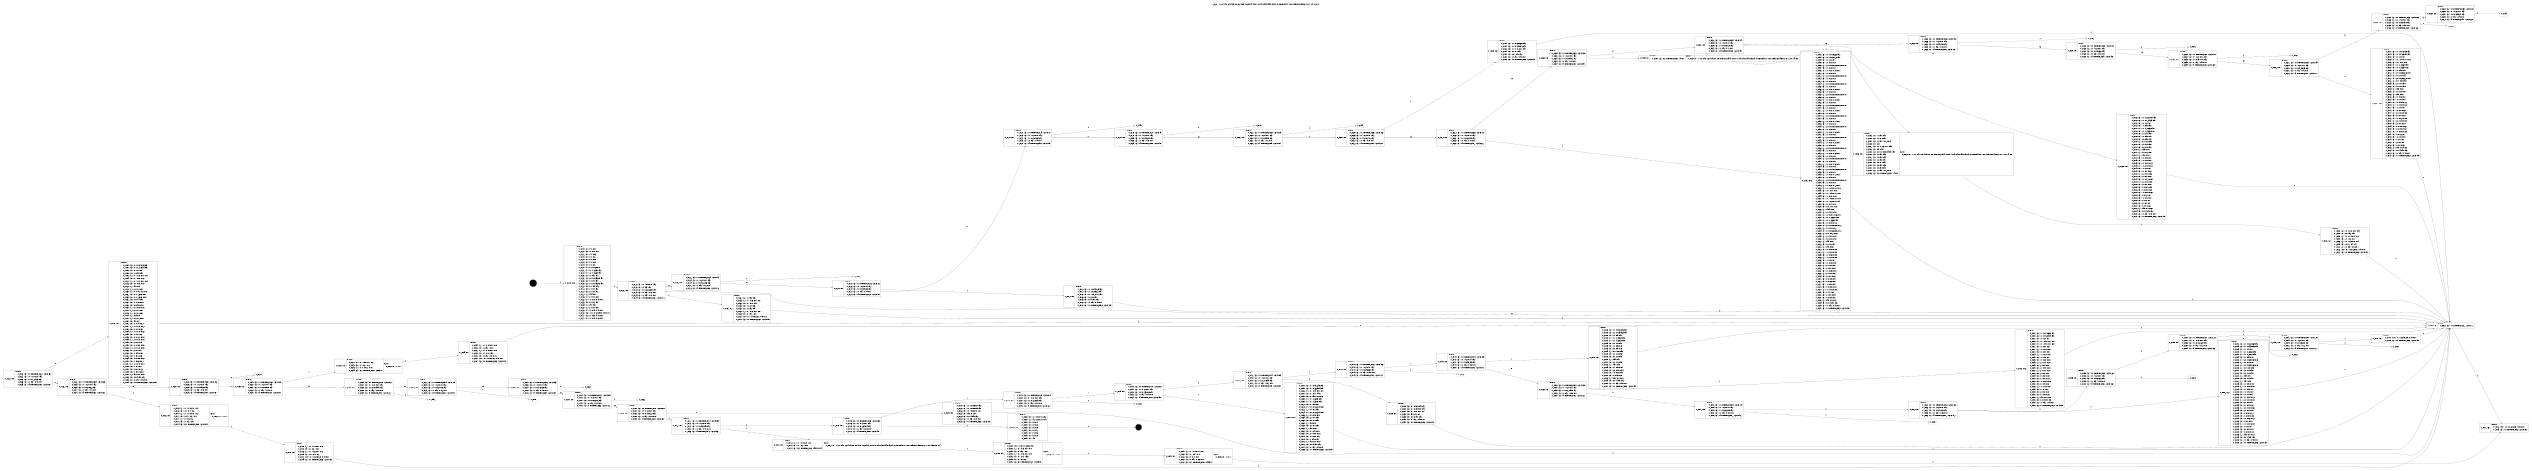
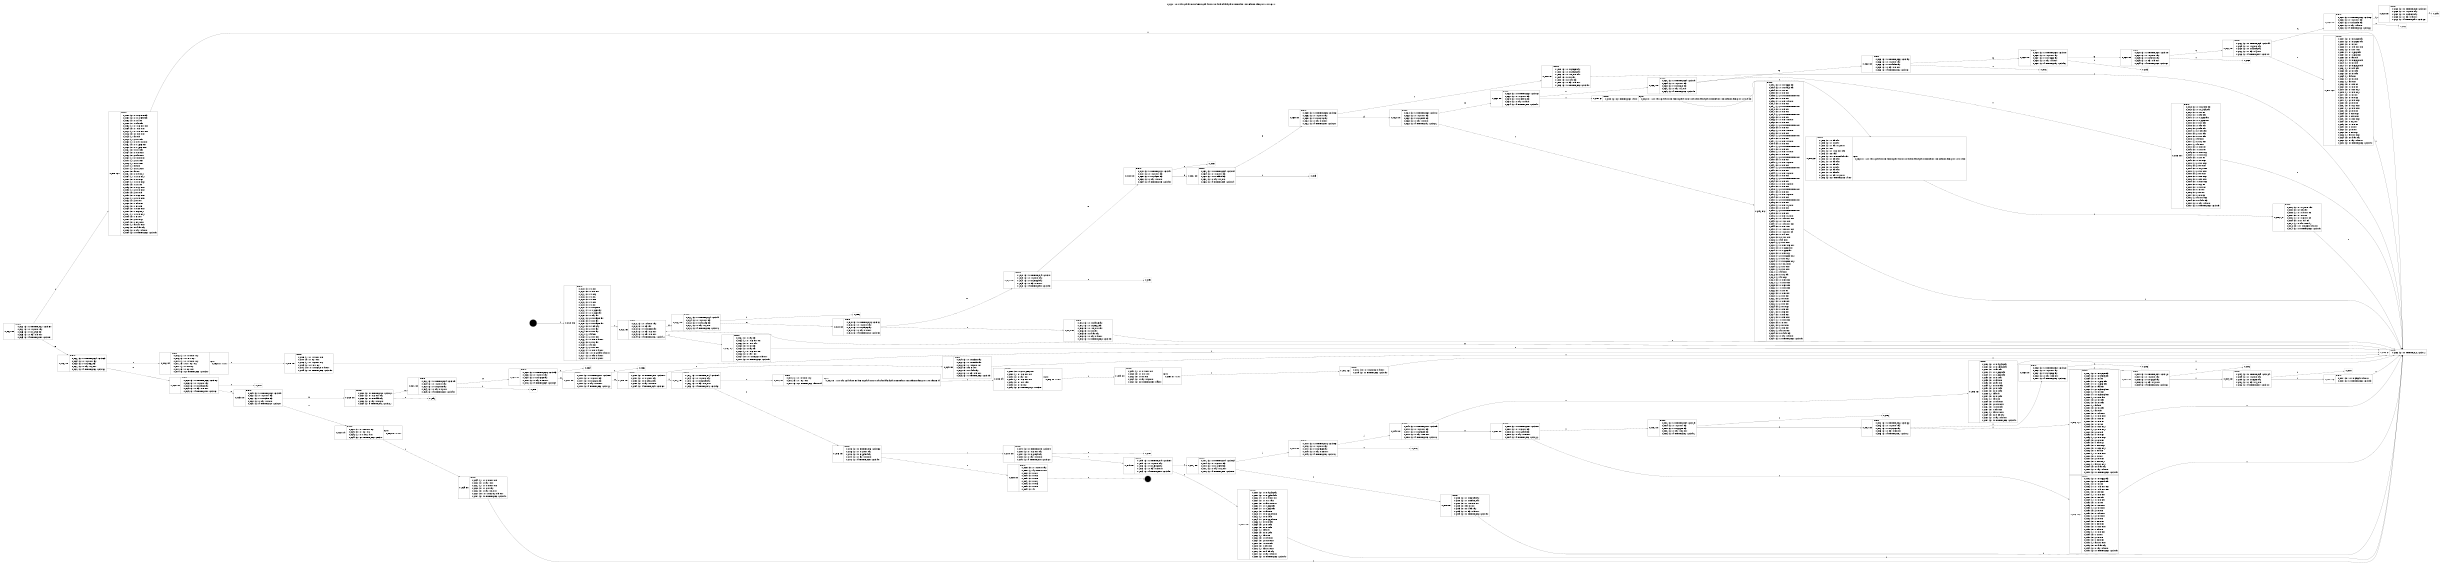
edge "0x4023a2 [5]" -> "0x401db4 [15]": reversed
